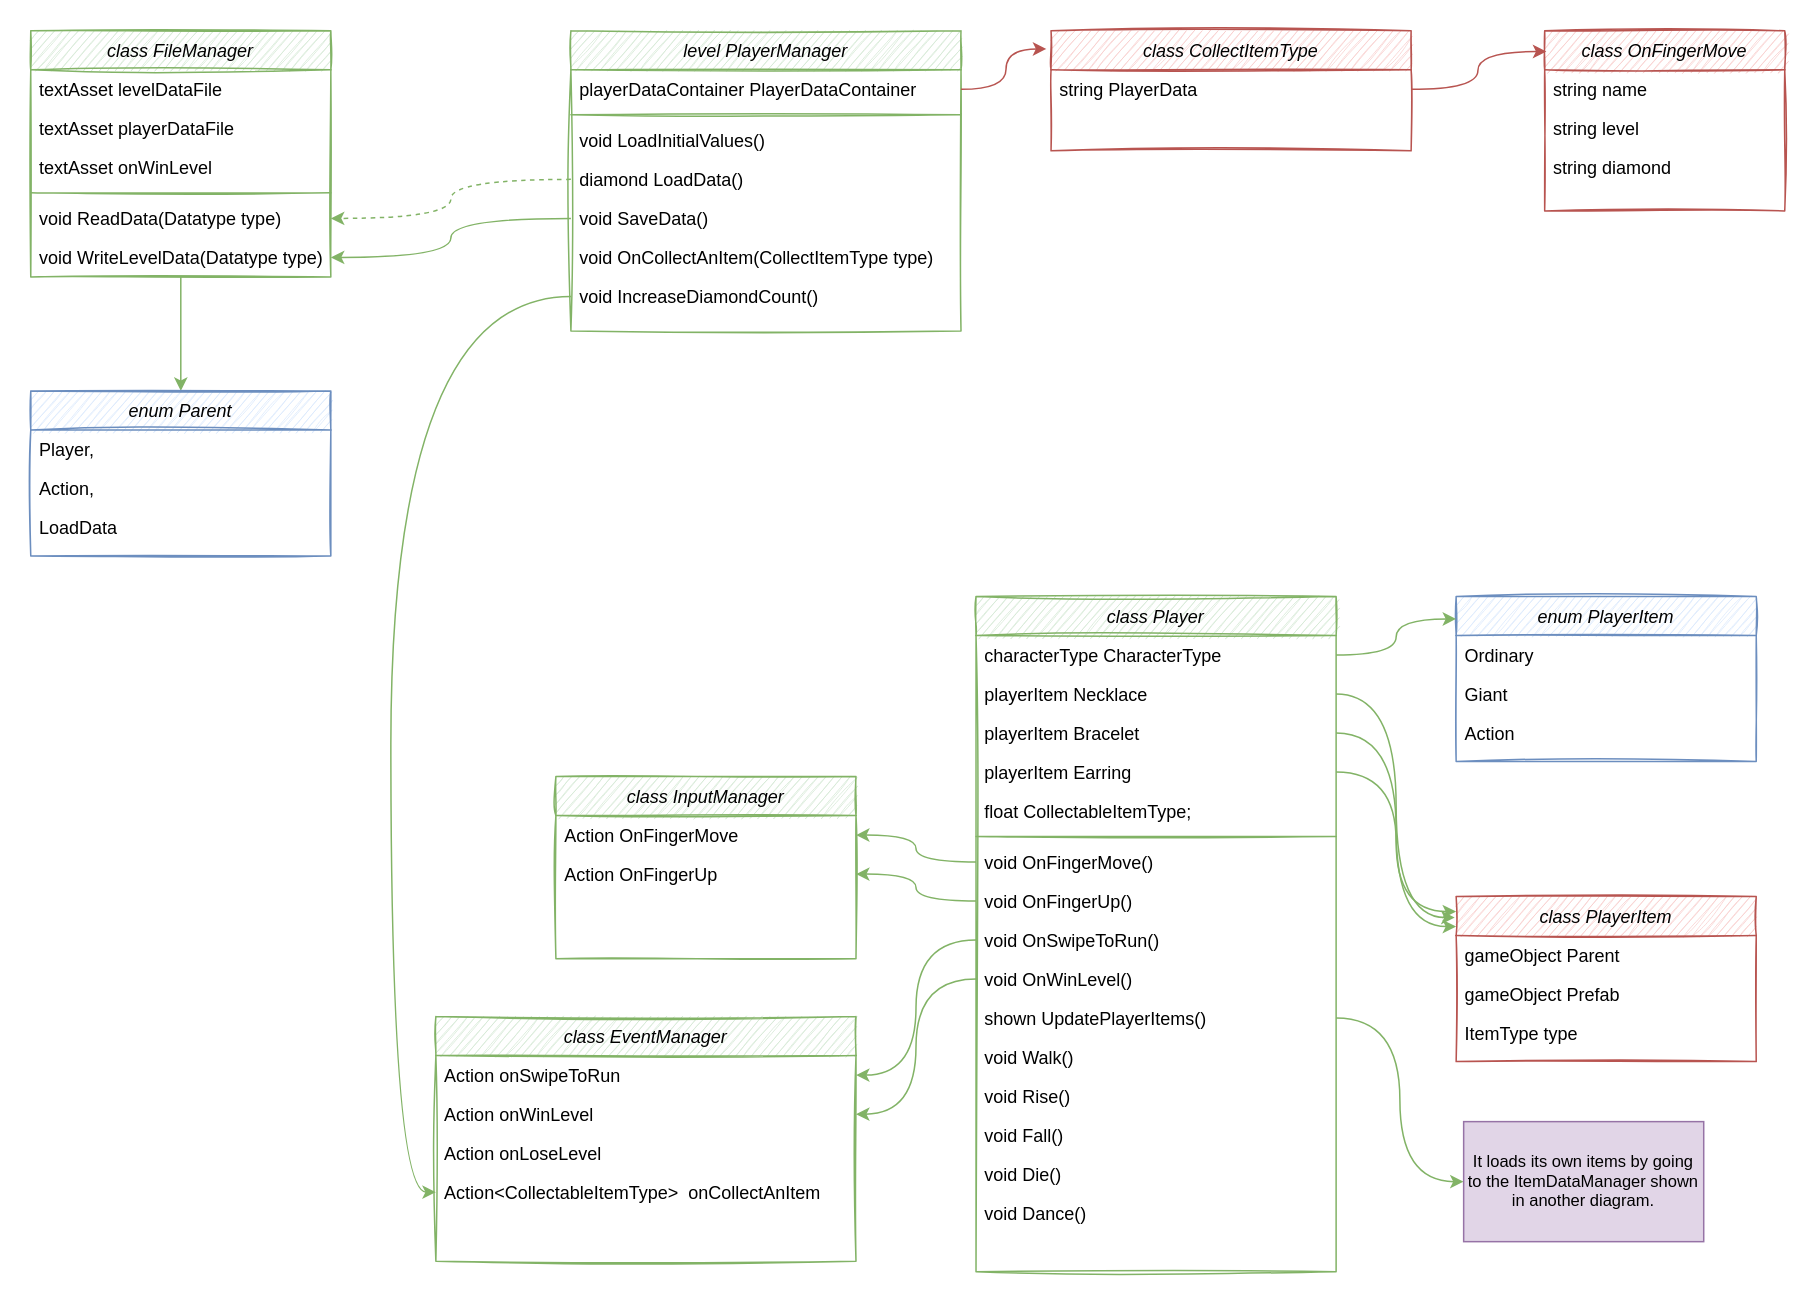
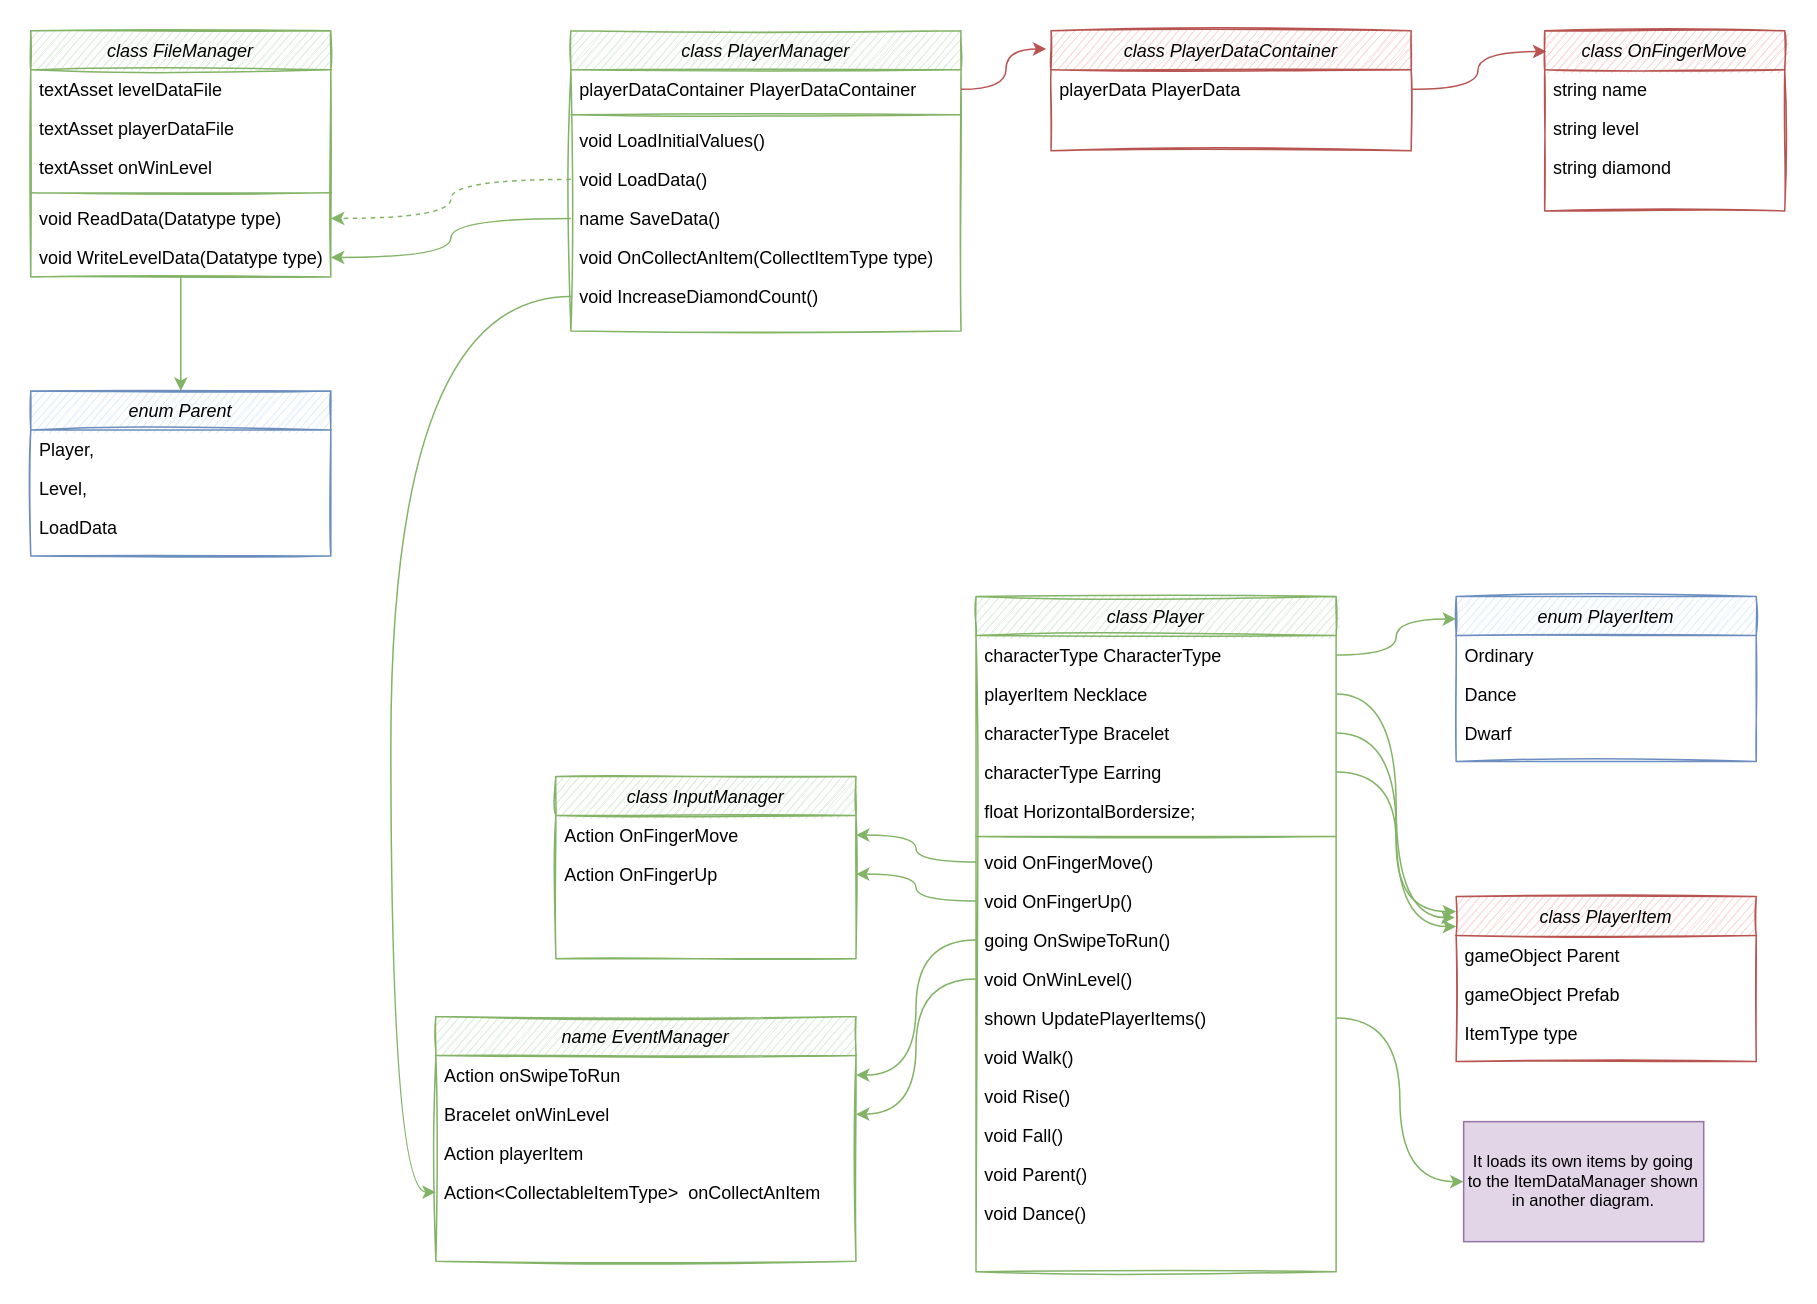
node "level PlayerManager": label "level PlayerManager" -> "class PlayerManager"
node "class CollectItemType": label "class CollectItemType" -> "class PlayerDataContainer"
node "string PlayerData": label "string PlayerData" -> "playerData PlayerData"
node "diamond LoadData()": label "diamond LoadData()" -> "void LoadData()"
node "void SaveData()": label "void SaveData()" -> "name SaveData()"
node "Action,": label "Action," -> "Level,"
node "Giant": label "Giant" -> "Dance"
node "playerItem Bracelet": label "playerItem Bracelet" -> "characterType Bracelet"
node "Action": label "Action" -> "Dwarf"
node "playerItem Earring": label "playerItem Earring" -> "characterType Earring"
node "float CollectableItemType;": label "float CollectableItemType;" -> "float HorizontalBordersize;"
node "void OnSwipeToRun()": label "void OnSwipeToRun()" -> "going OnSwipeToRun()"
node "class EventManager": label "class EventManager" -> "name EventManager"
node "Action onWinLevel": label "Action onWinLevel" -> "Bracelet onWinLevel"
node "Action onLoseLevel": label "Action onLoseLevel" -> "Action playerItem"
node "void Die()": label "void Die()" -> "void Parent()"
